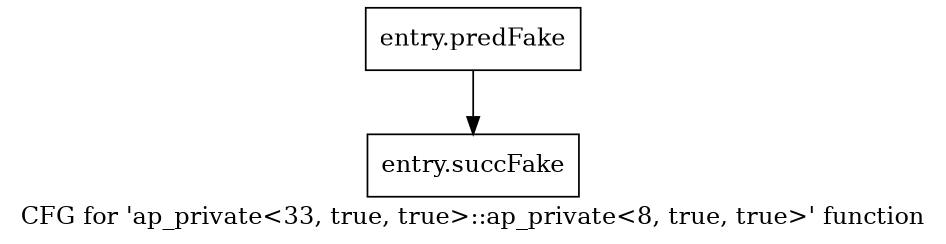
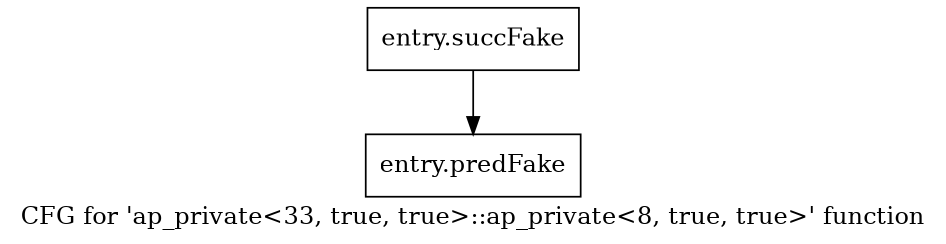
edge "entry.predFake" -> "entry.succFake": reversed
